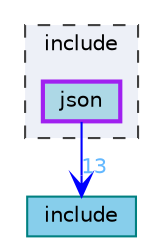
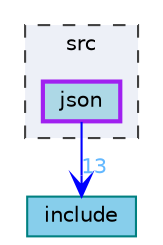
cluster "include": label "include" -> "src"
